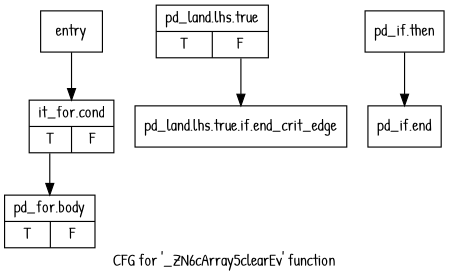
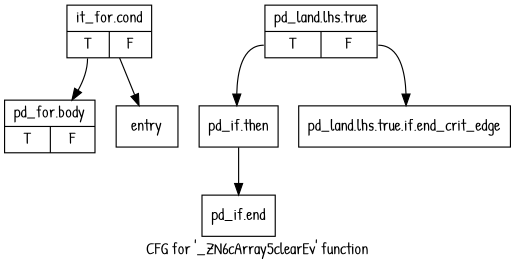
edge "pd_land.lhs.true" -> "pd_if.then": added
edge "entry" -> "it_for.cond": reversed
